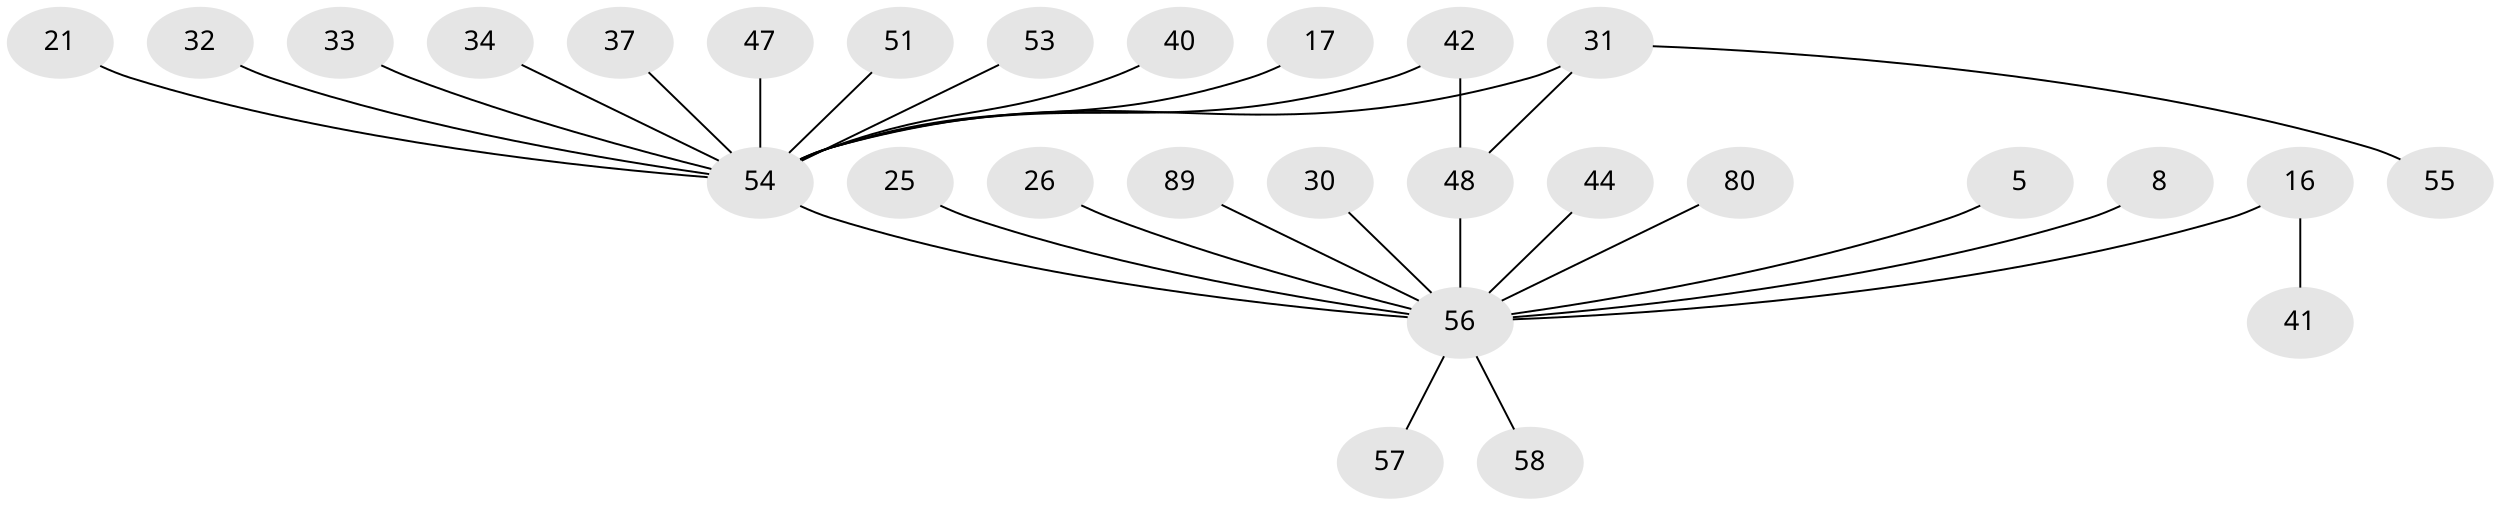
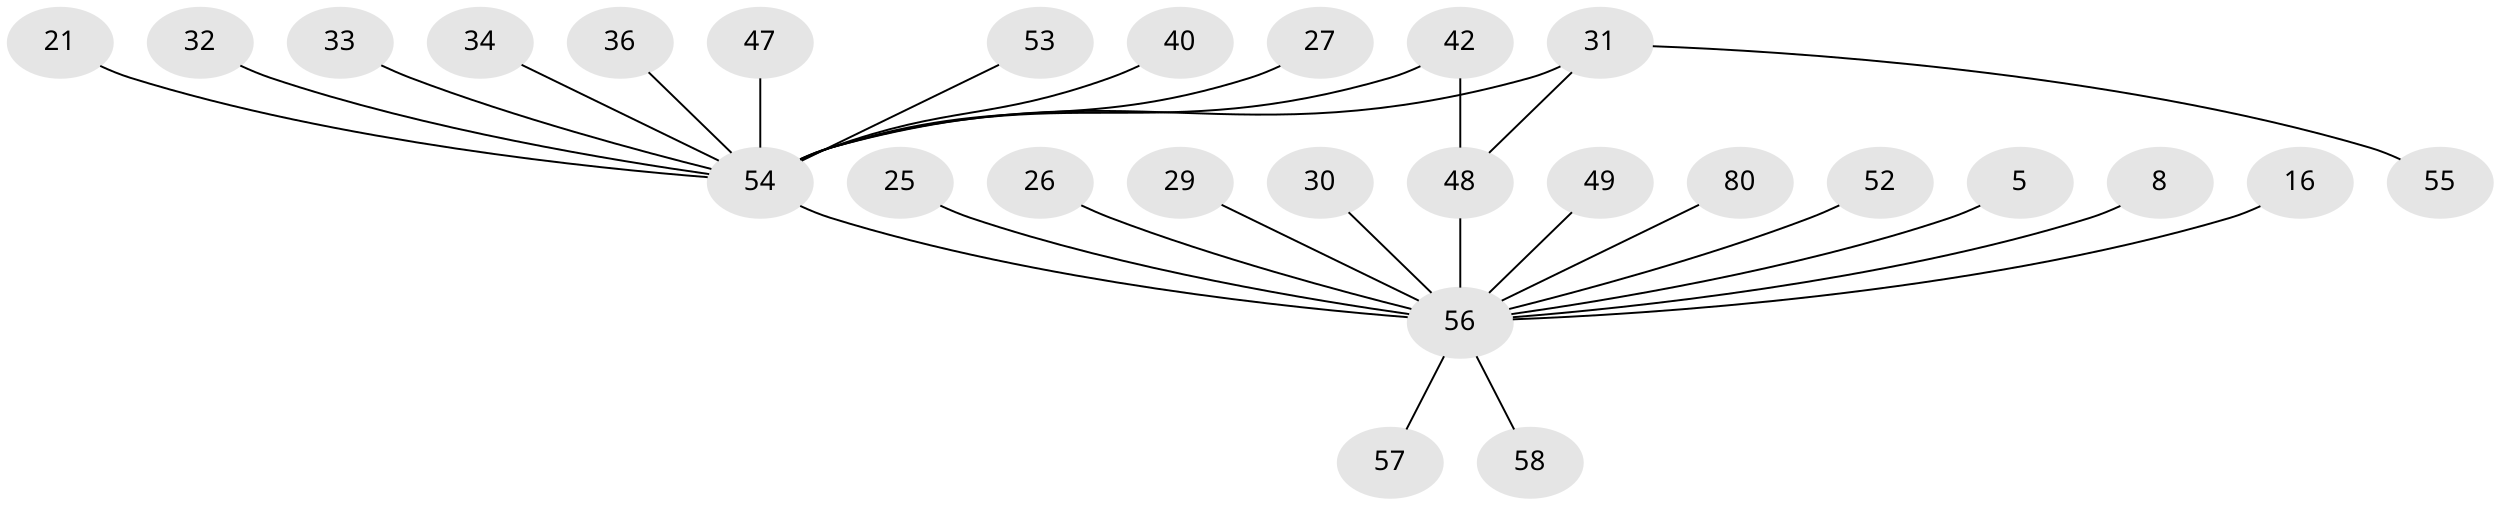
node "37": label "37" -> "36"
node "51": removed
node "17": label "17" -> "27"
node "89": label "89" -> "29"
node "44": label "44" -> "49"
node "52": added
node "41": removed
